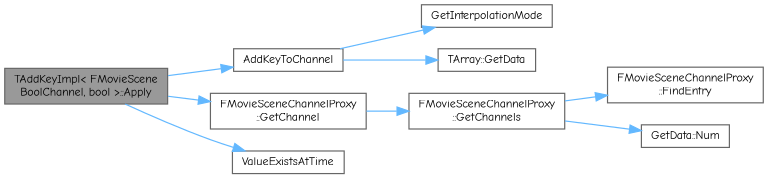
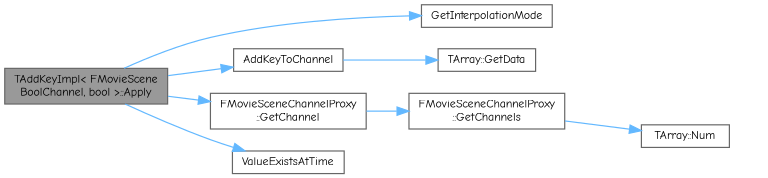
edge "AddKeyToChannel" -> "GetInterpolationMode": now "TAddKeyImpl< FMovieScene BoolChannel, bool >::Apply" -> "GetInterpolationMode"
node "FMovieSceneChannelProxy ::FindEntry": removed
node "GetData::Num": label "GetData::Num" -> "TArray::Num"
